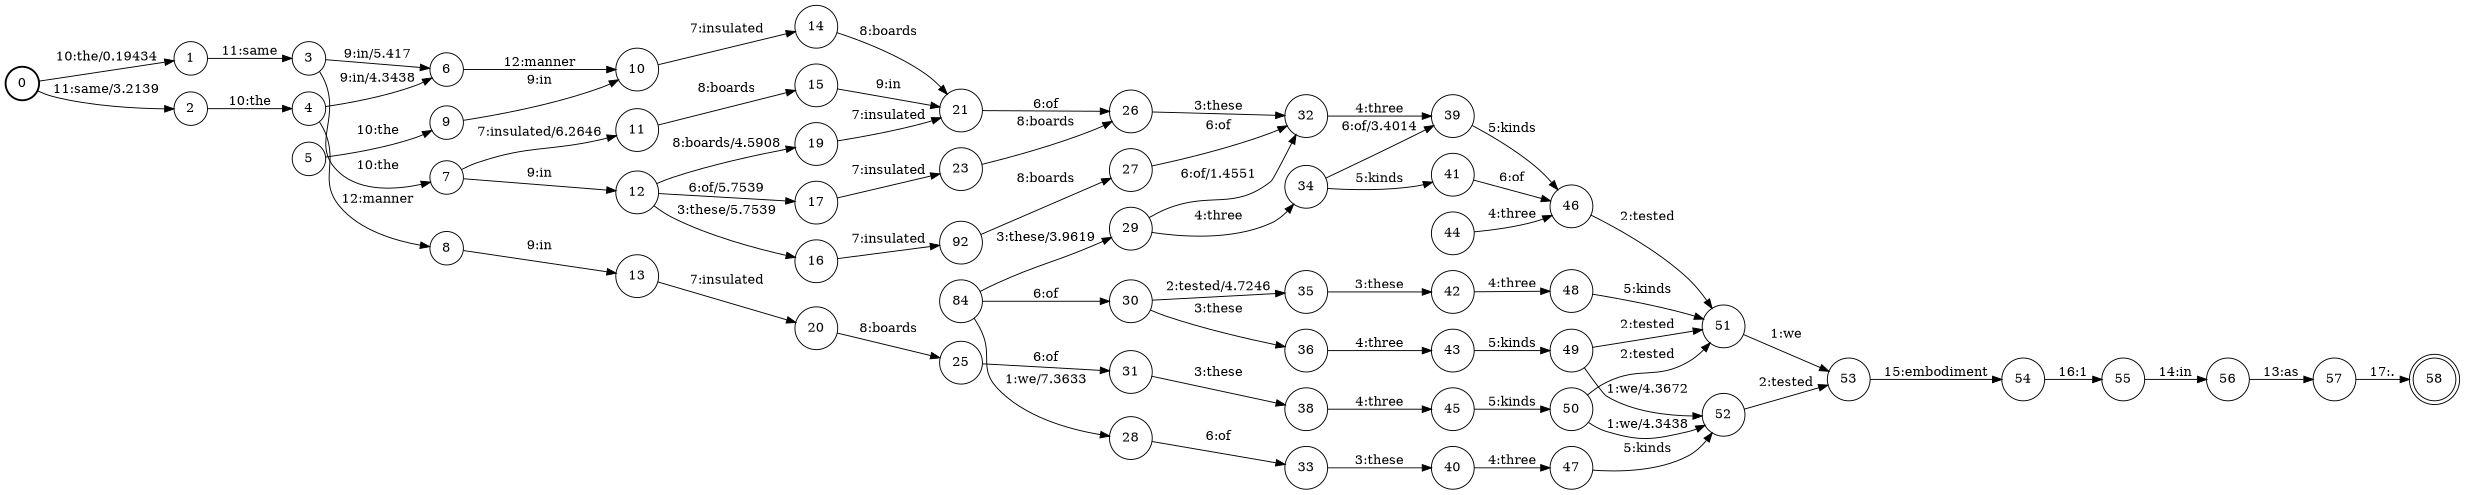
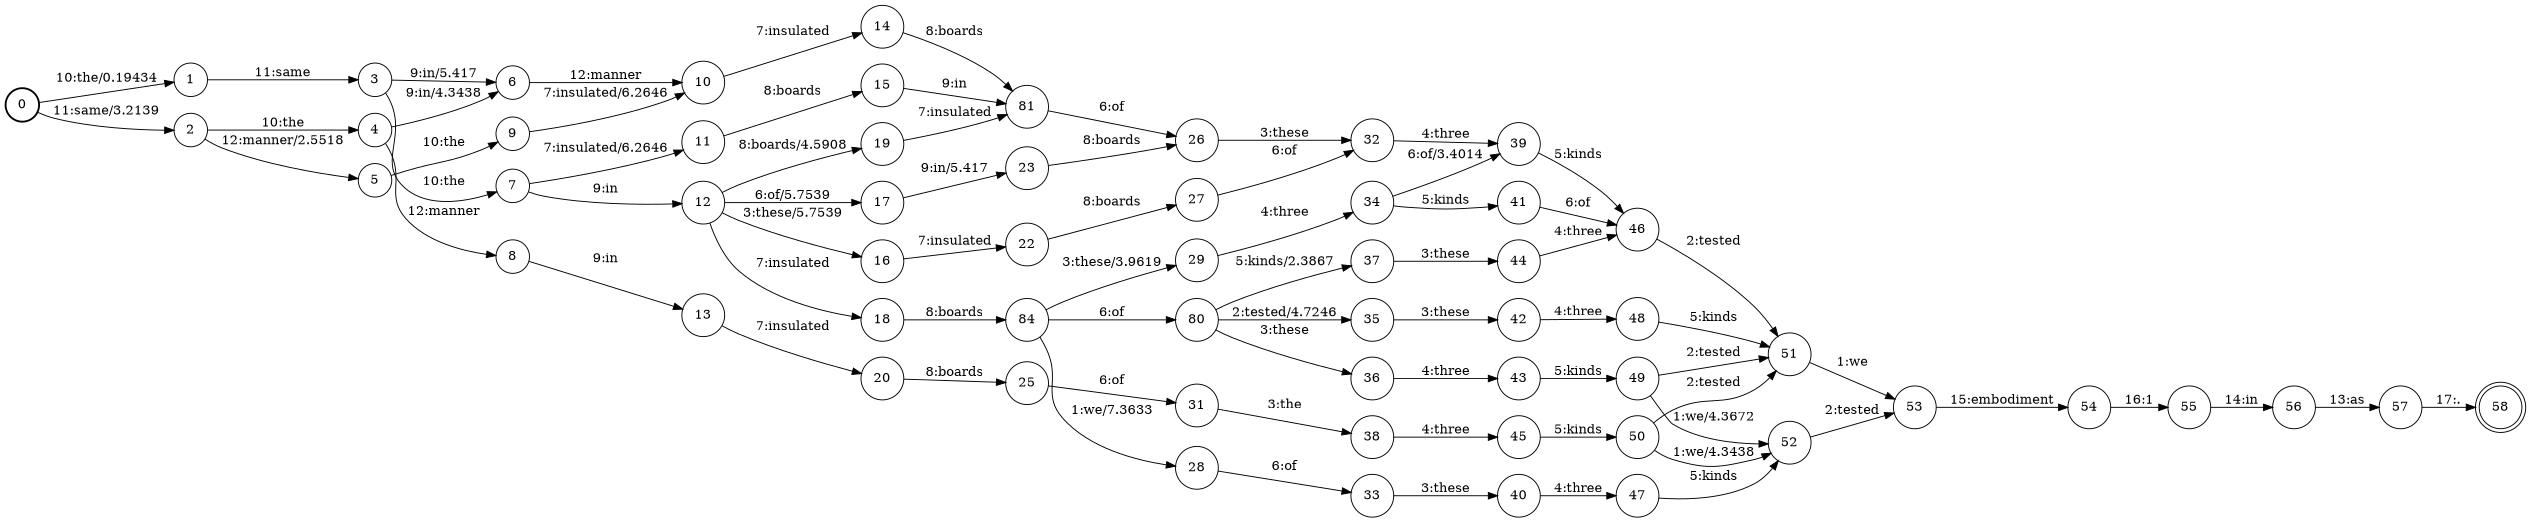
edge "9" -> "10": label "9:in" -> "7:insulated/6.2646"
node "21": label "21" -> "81"
edge "2" -> "5": added, label "12:manner/2.5518"
edge "17" -> "23": label "7:insulated" -> "9:in/5.417"
edge "29" -> "32": removed, label "6:of/1.4551"
node "92": label "92" -> "22"
node "37": added
node "30": label "30" -> "80"
node "18": added
edge "31" -> "38": label "3:these" -> "3:the"
